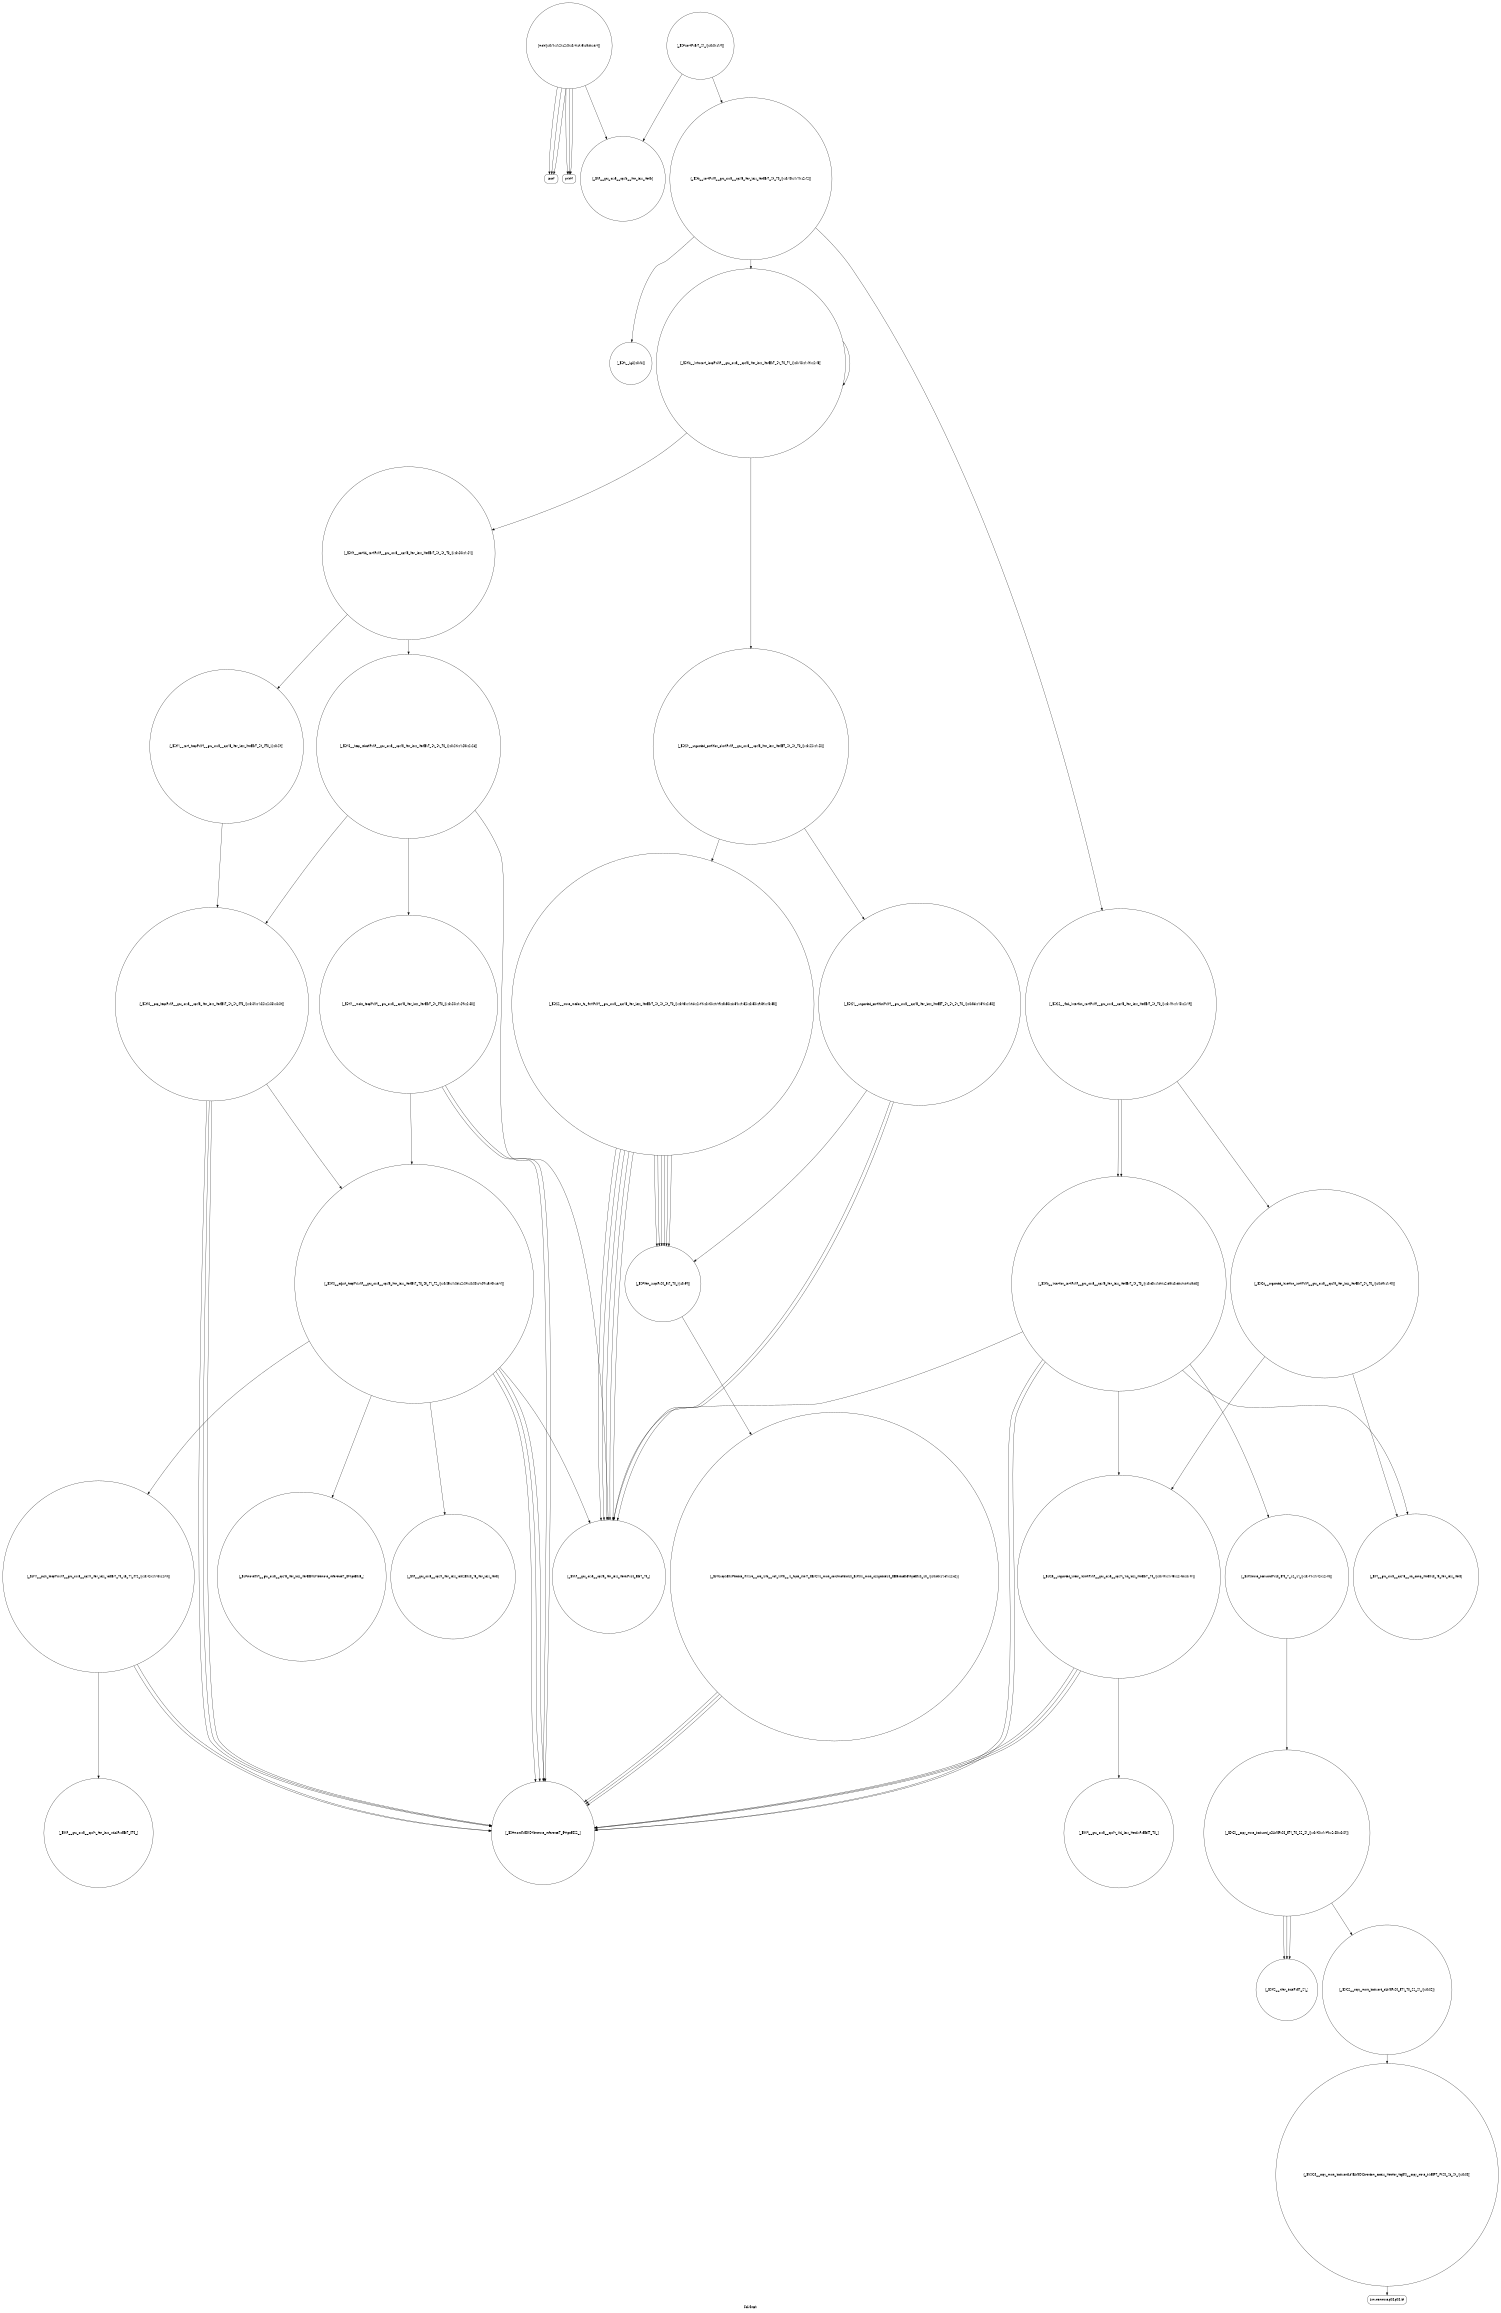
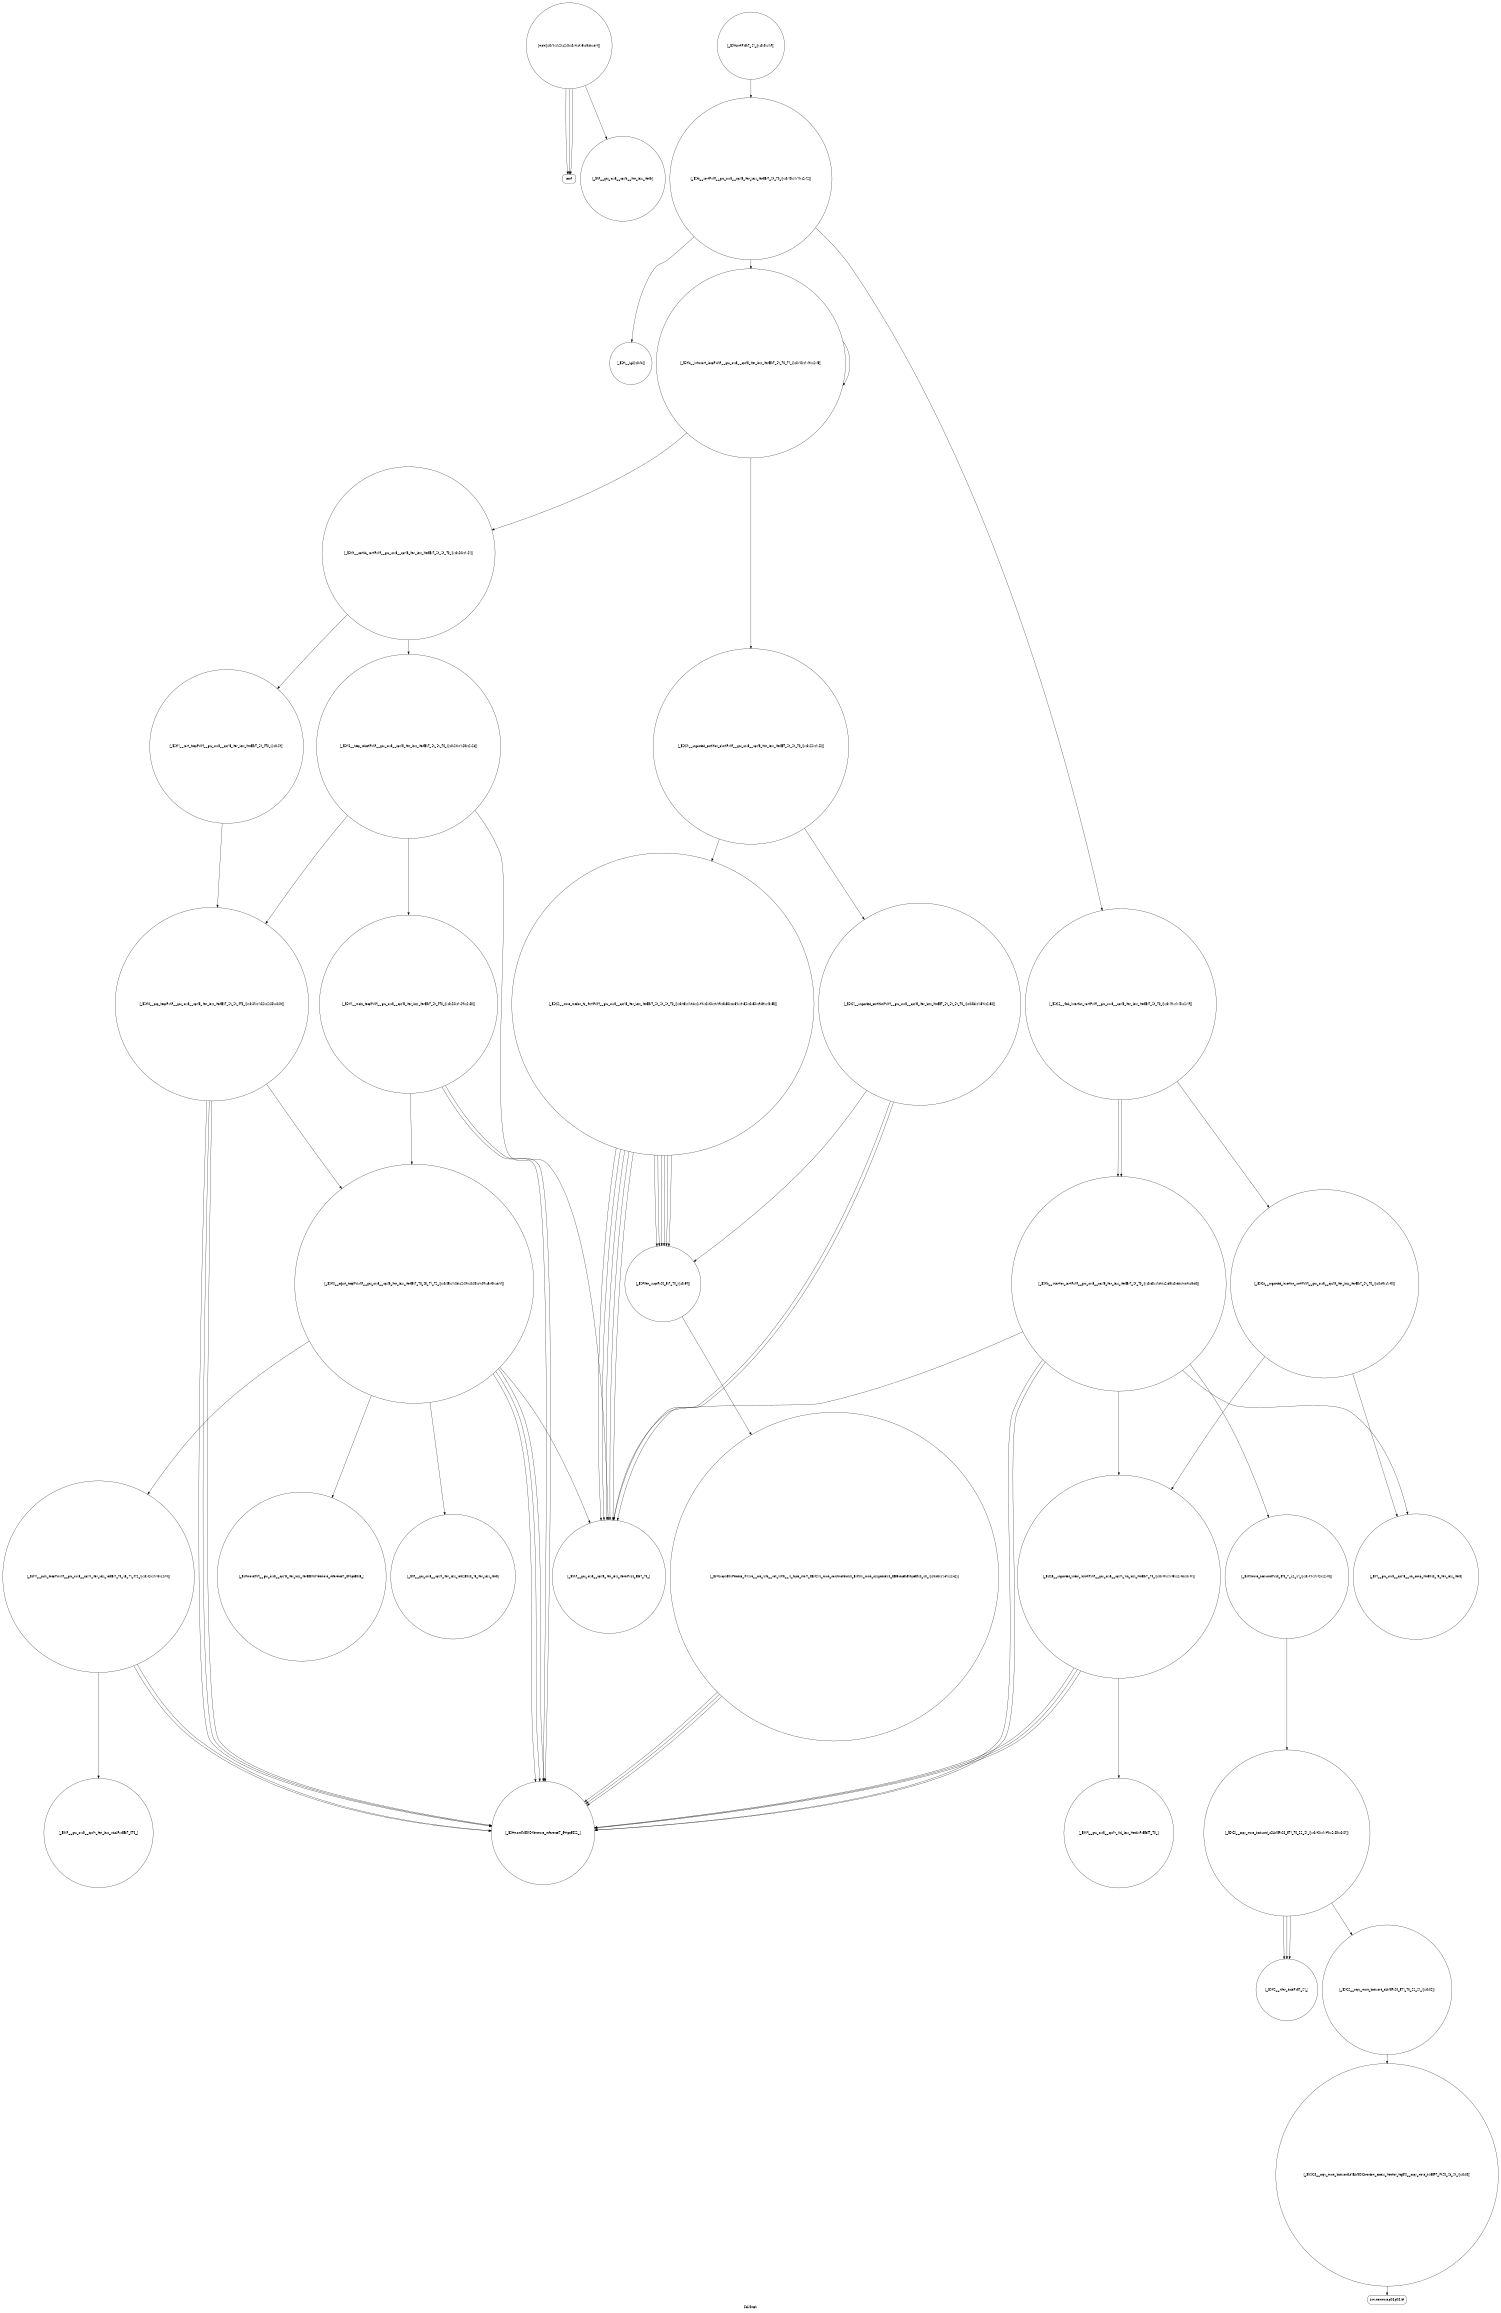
edge "{_ZSt4sortIPxEvT_S1_|{<s0>8|<s1>9}}" -> "{_ZN9__gnu_cxx5__ops16__iter_less_iterEv}": removed
node "printf": removed
